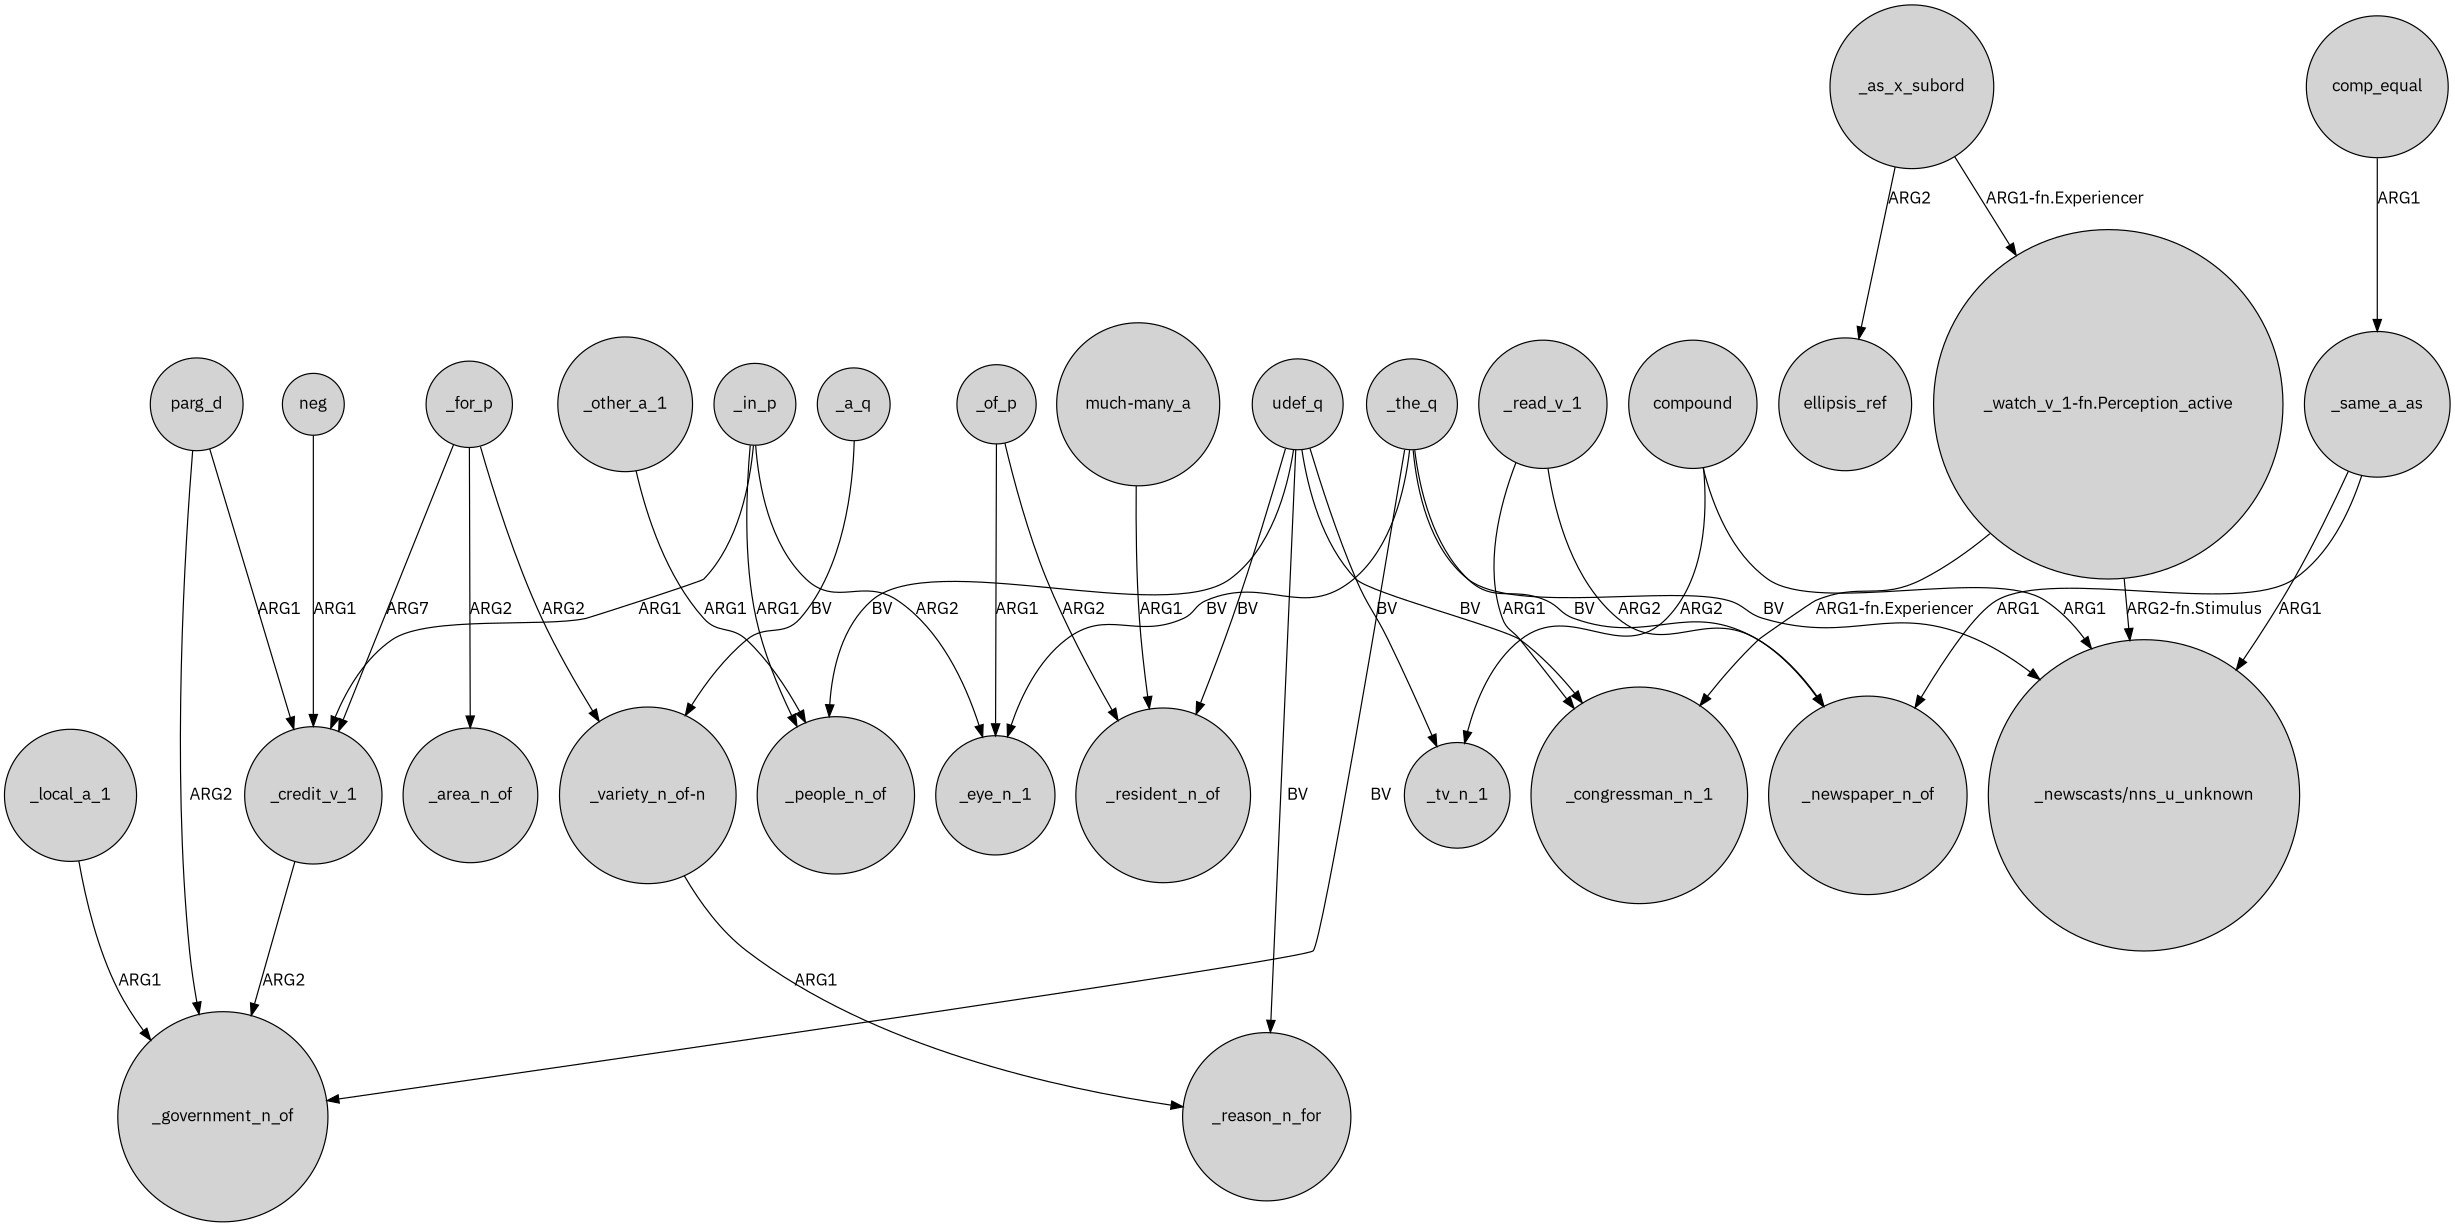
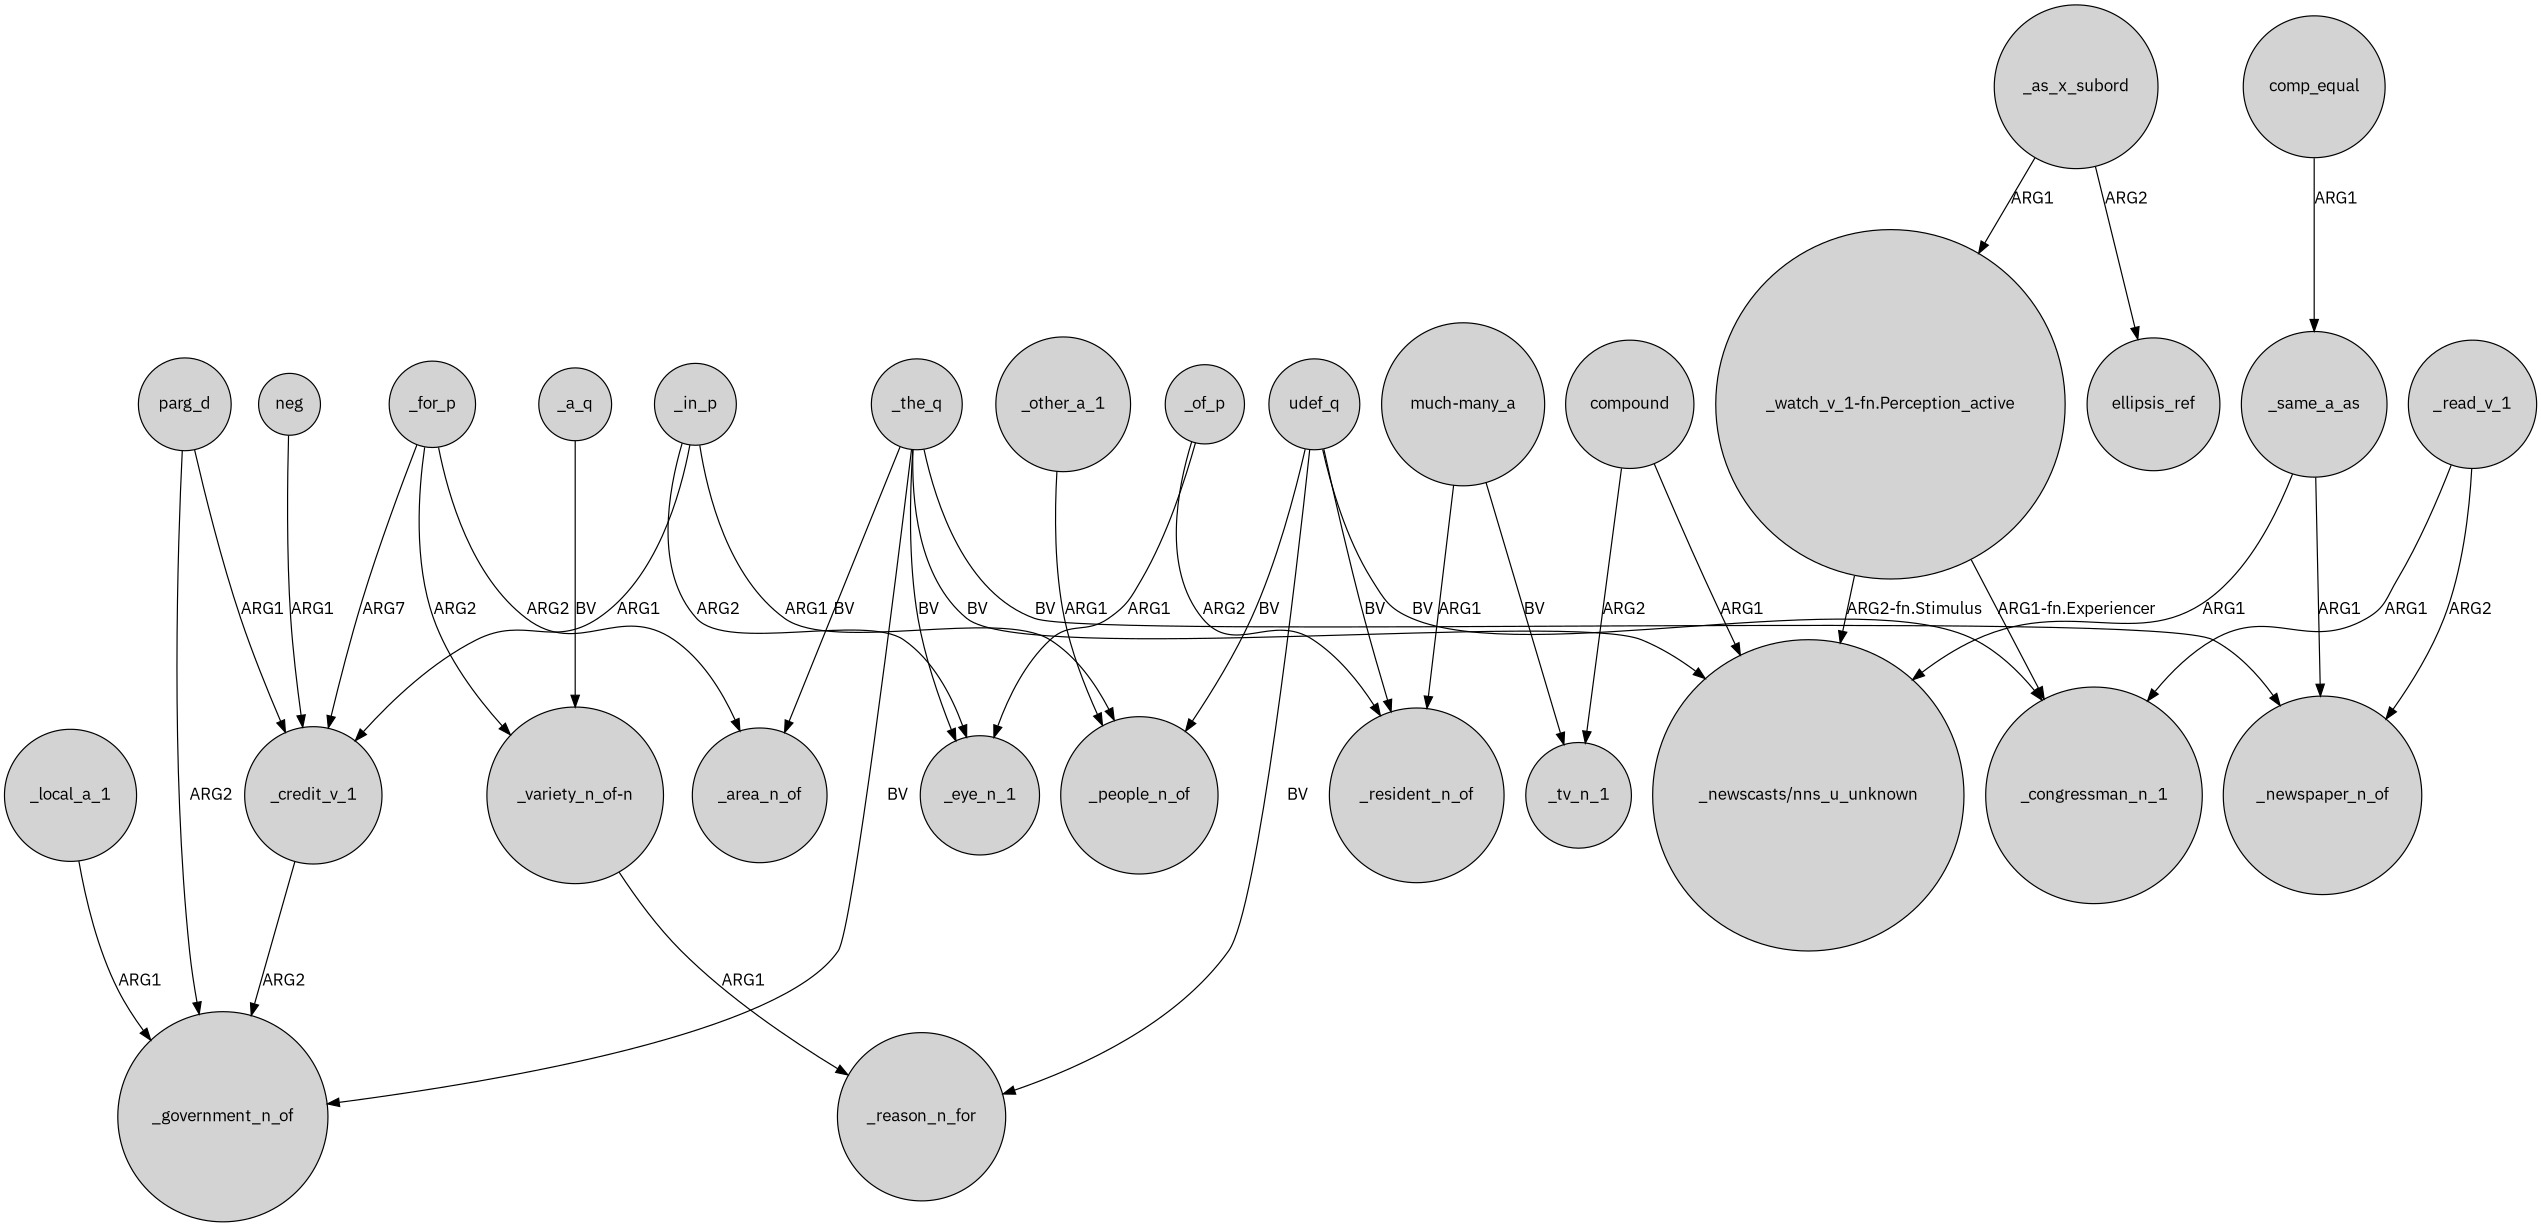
edge "_as_x_subord" -> "_watch_v_1-fn.Perception_active": label "ARG1-fn.Experiencer" -> "ARG1"
edge "_the_q" -> "_area_n_of": added, label "BV"
edge "udef_q" -> "_tv_n_1": now "much-many_a" -> "_tv_n_1"
